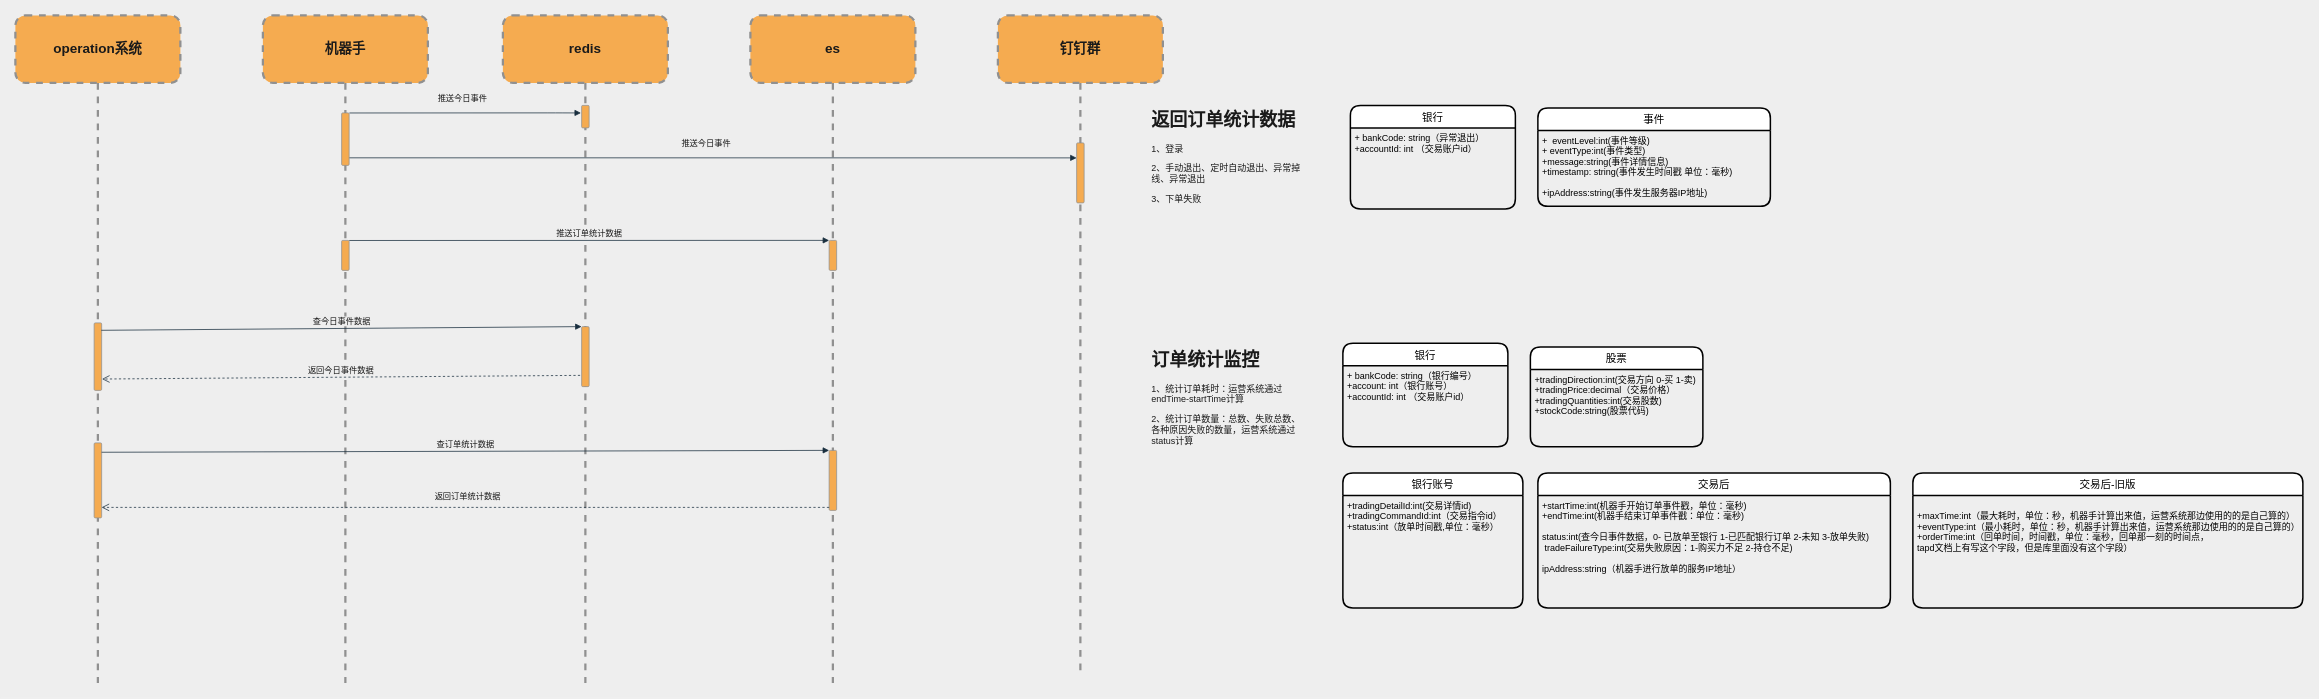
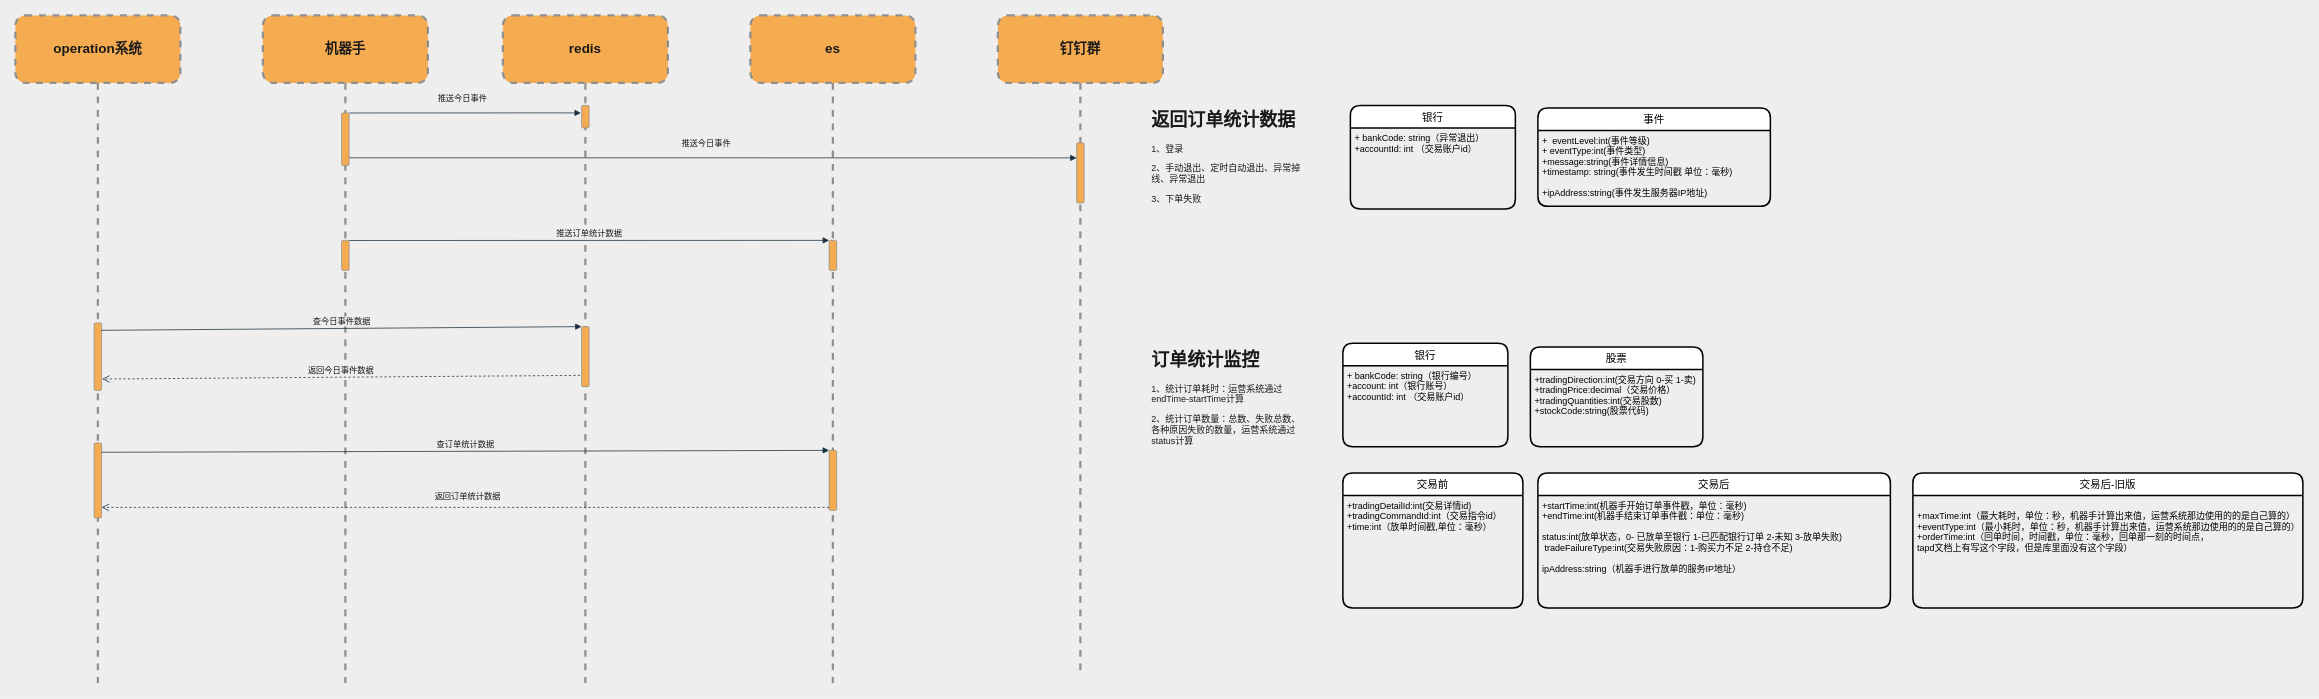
node "银行账号": label "银行账号" -> "交易前"
node "+tradingDetailId:int(交易详情id) +tradingCommandId:int（交易指令id） +status:int（放单时间戳,单位：毫秒）": label "+tradingDetailId:int(交易详情id) +tradingCommandId:int（交易指令id） +status:int（放单时间戳,单位：毫秒）" -> "+tradingDetailId:int(交易详情id) +tradingCommandId:int（交易指令id） +time:int（放单时间戳,单位：毫秒）"
node "+startTime:int(机器手开始订单事件戳，单位：毫秒) +endTime:int(机器手结束订单事件戳：单位：毫秒) status:int(查今日事件数据，0- 已放单至银行 1-已匹配银行订单 2-未知 3-放单失败) tradeFailureType:int(交易失败原因：1-购买力不足 2-持仓不足) ipAddress:string（机器手进行放单的服务IP地址）": label "+startTime:int(机器手开始订单事件戳，单位：毫秒) +endTime:int(机器手结束订单事件戳：单位：毫秒) status:int(查今日事件数据，0- 已放单至银行 1-已匹配银行订单 2-未知 3-放单失败) tradeFailureType:int(交易失败原因：1-购买力不足 2-持仓不足) ipAddress:string（机器手进行放单的服务IP地址）" -> "+startTime:int(机器手开始订单事件戳，单位：毫秒) +endTime:int(机器手结束订单事件戳：单位：毫秒) status:int(放单状态，0- 已放单至银行 1-已匹配银行订单 2-未知 3-放单失败) tradeFailureType:int(交易失败原因：1-购买力不足 2-持仓不足) ipAddress:string（机器手进行放单的服务IP地址）"
